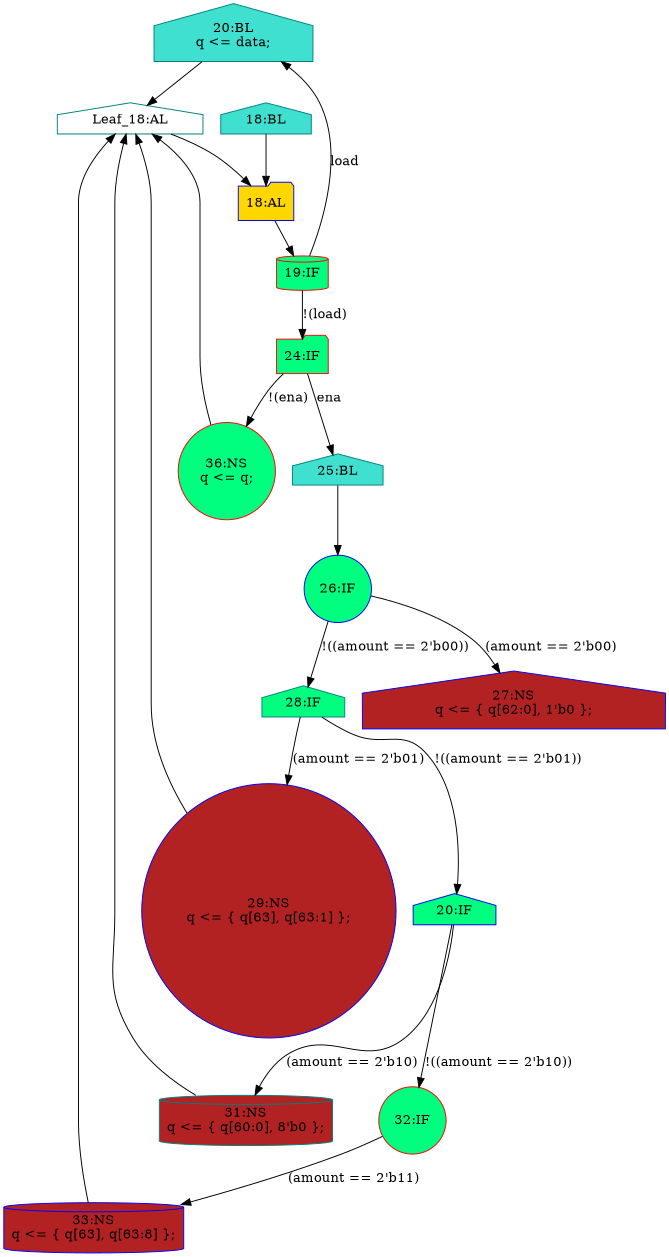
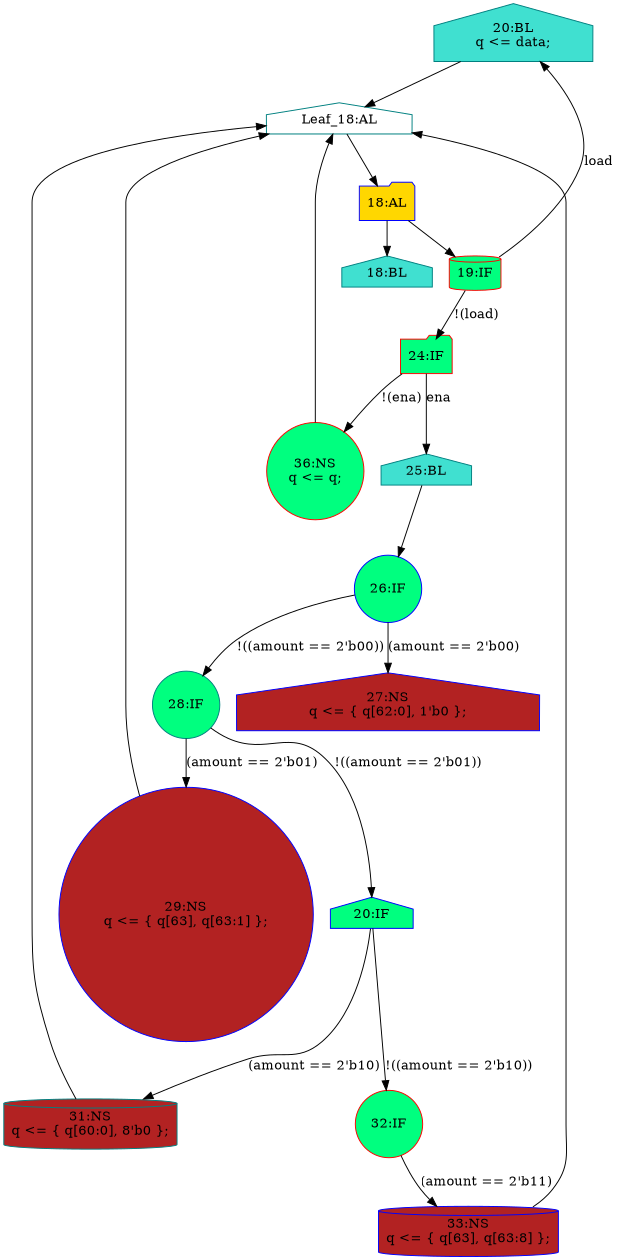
edge "18:BL" -> "18:AL": reversed
node "28:IF": shape house -> circle
